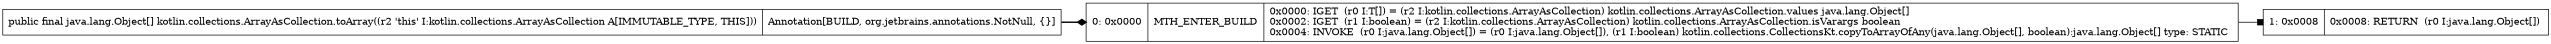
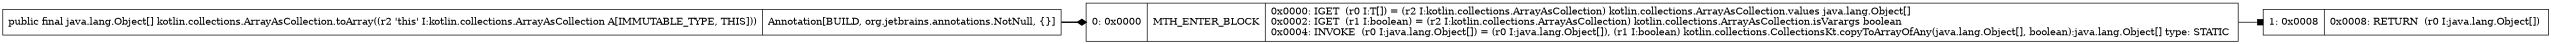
node "0: 0x0000": text "MTH_ENTER_BUILD" -> "MTH_ENTER_BLOCK"
